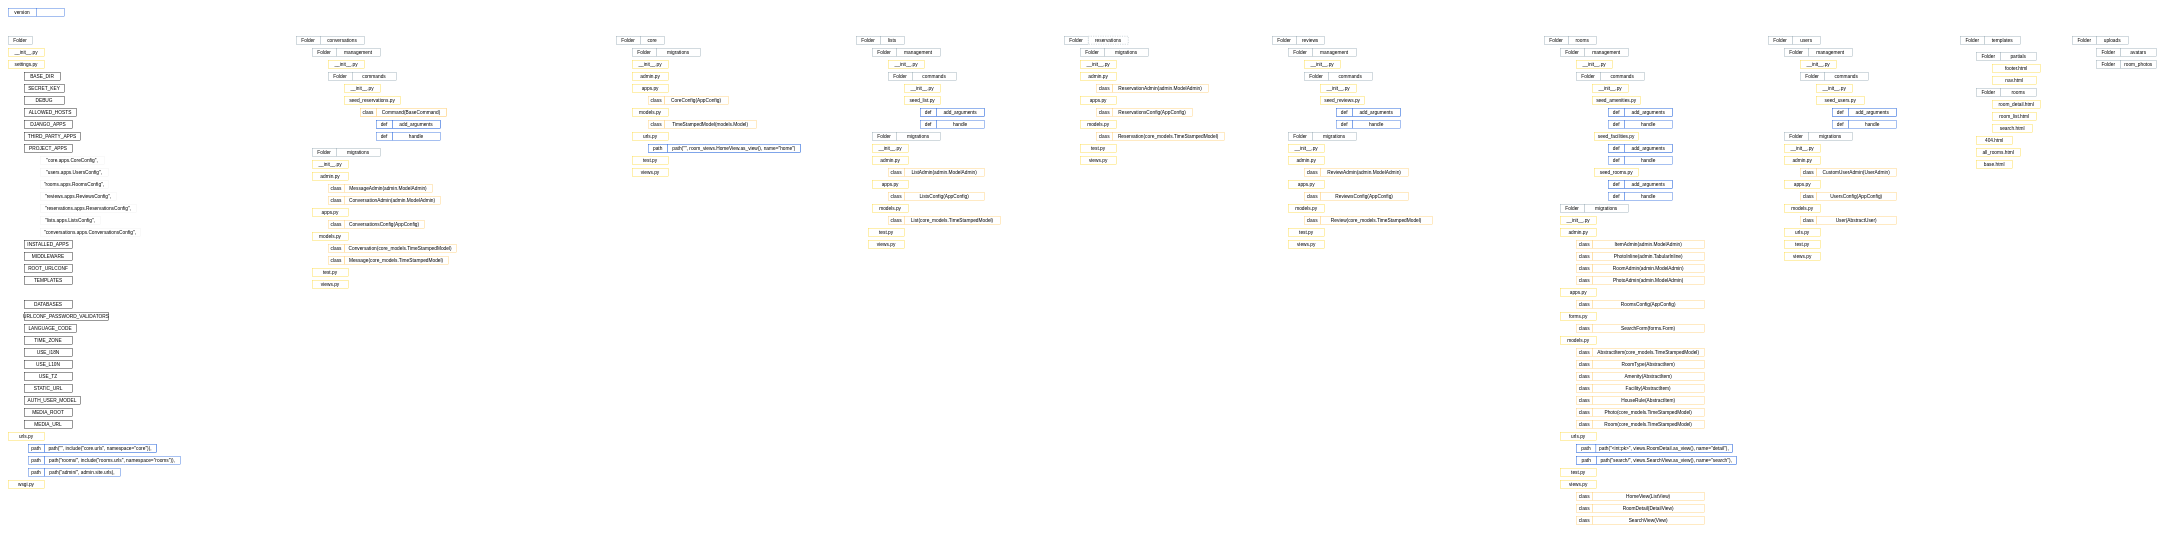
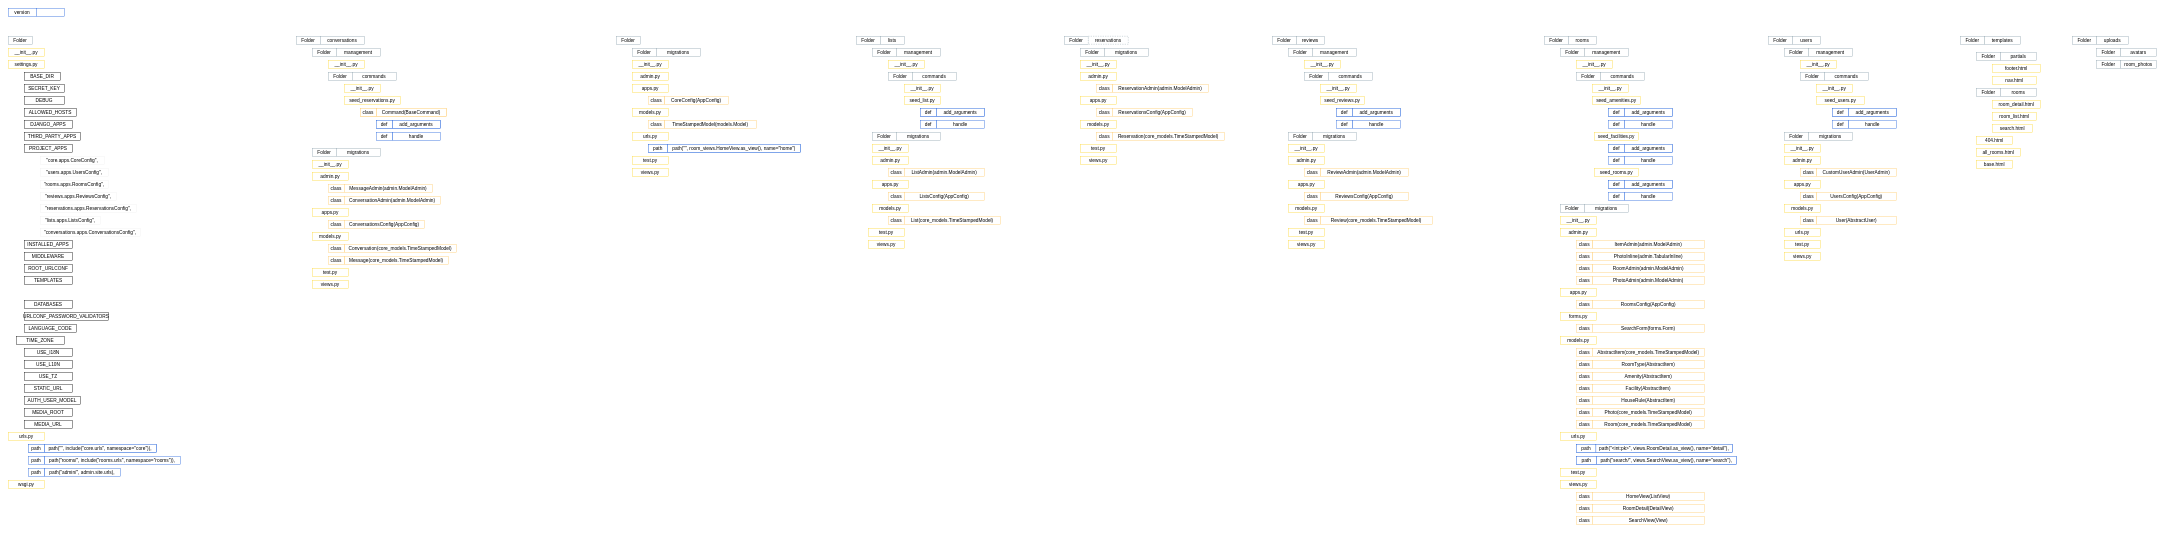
node "core": removed
node "TIME_ZONE": moved (48, 340) -> (40, 340)
